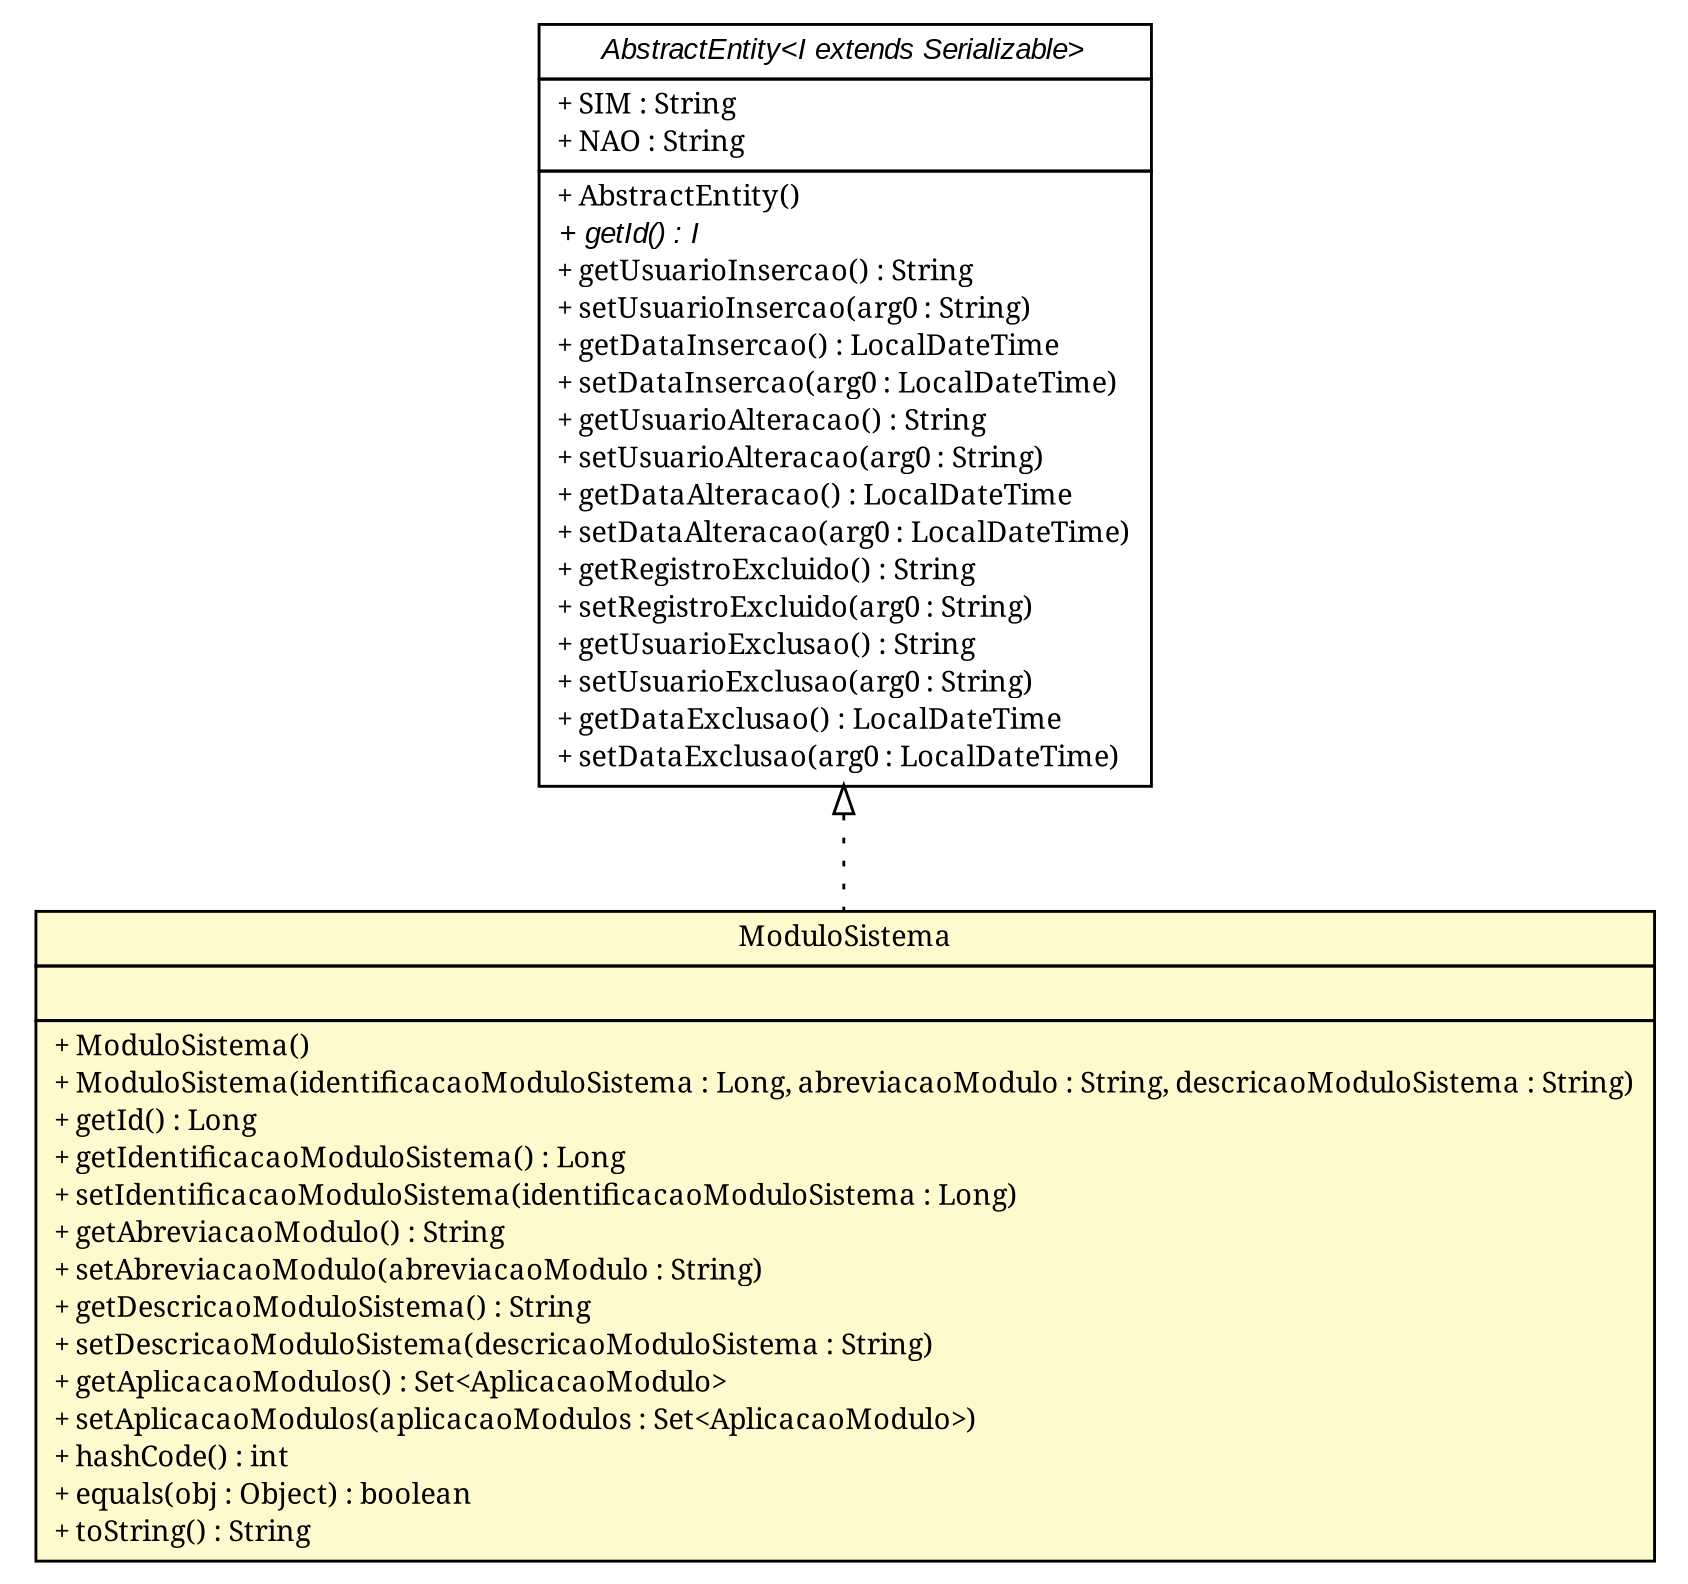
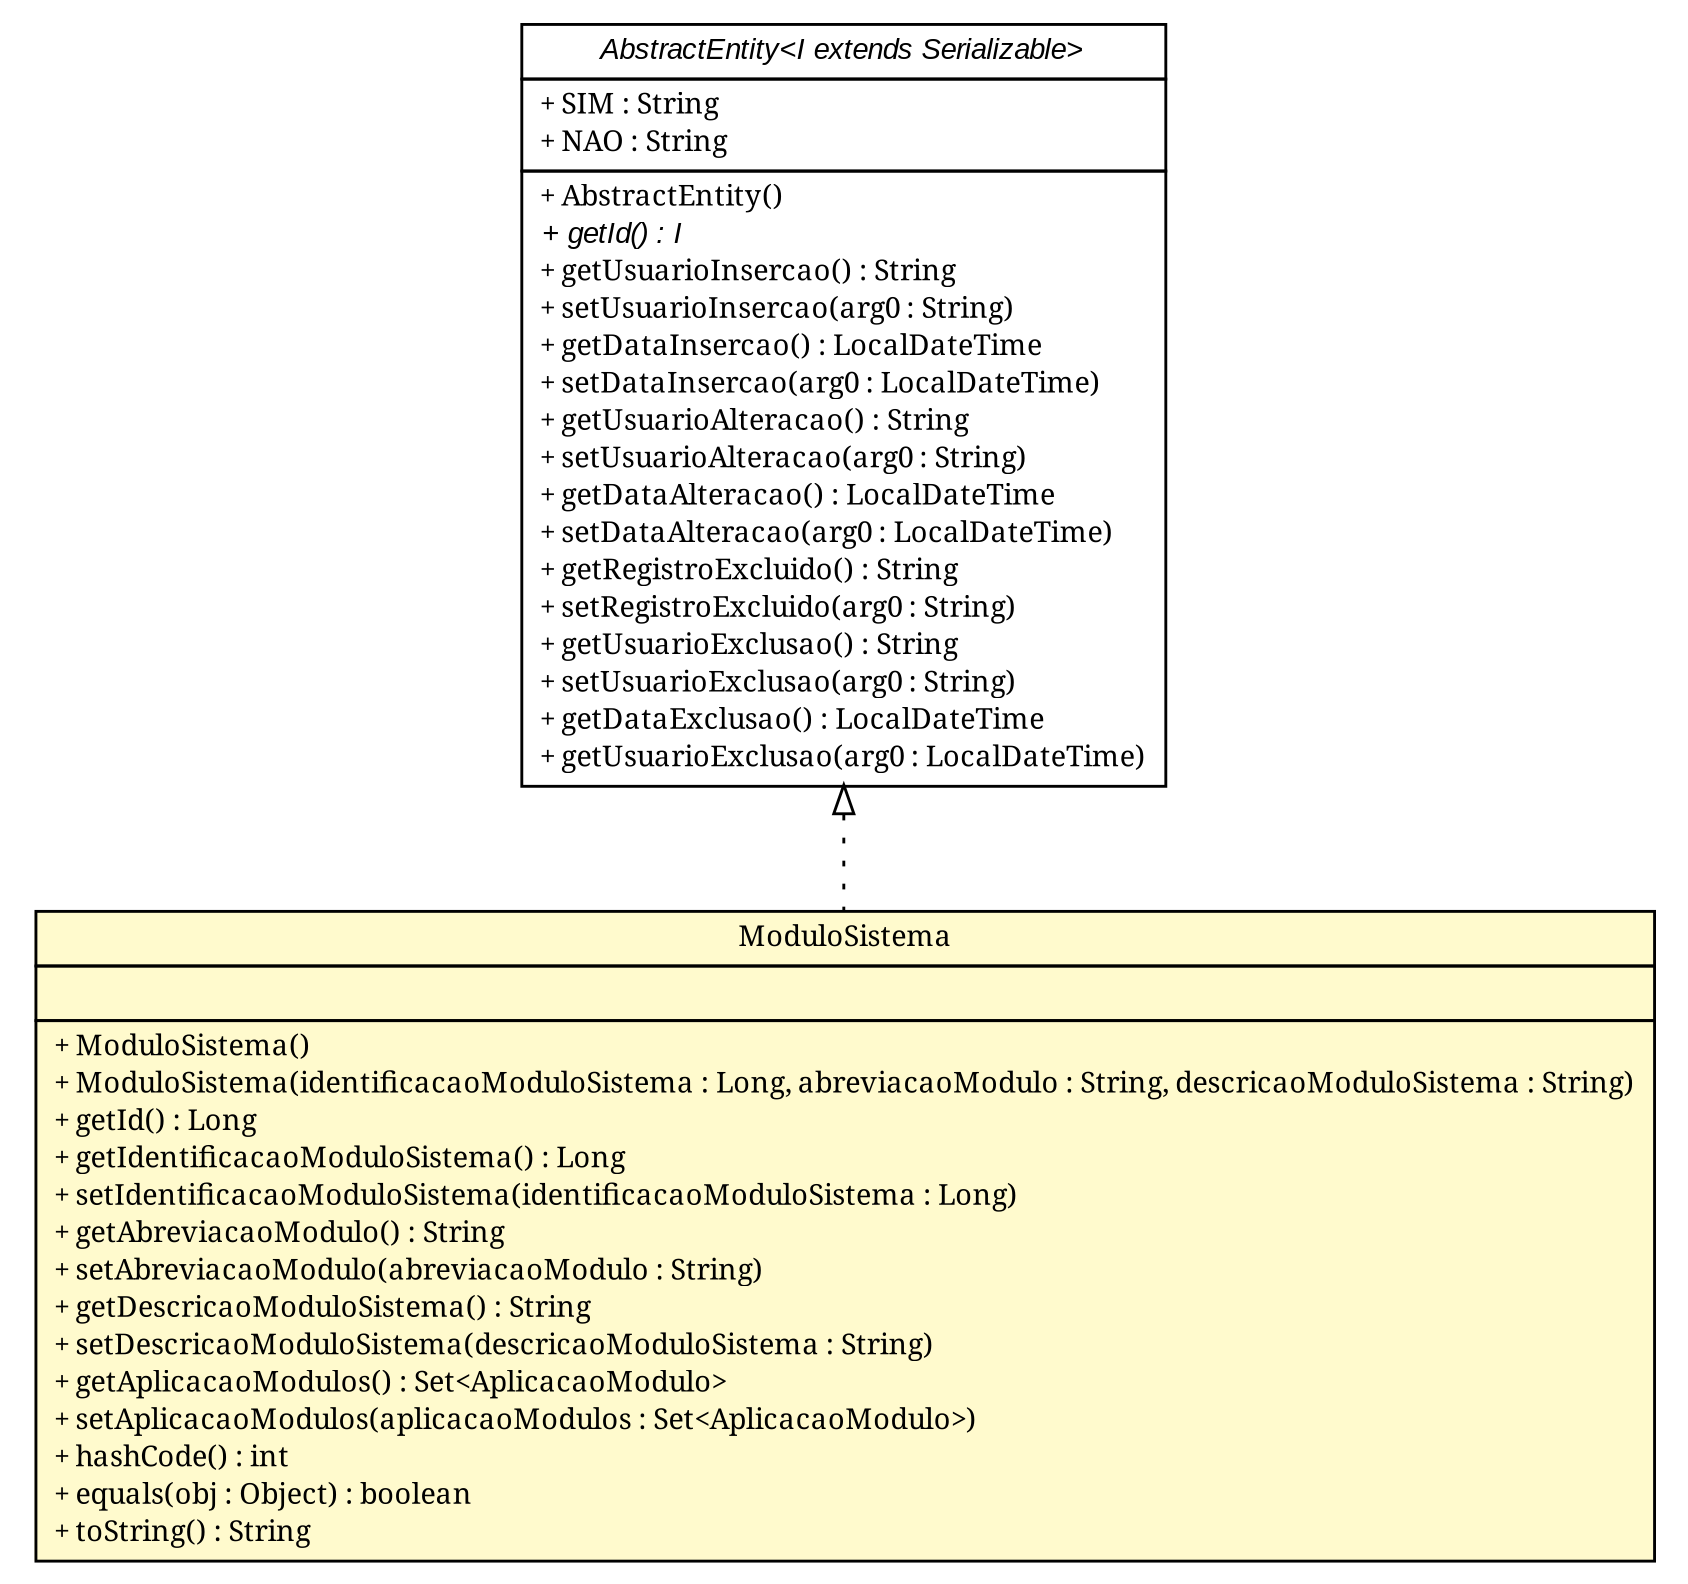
node "AbstractEntity<I extends Serializable>": text "+ setDataExclusao(arg0 : LocalDateTime)" -> "+ getUsuarioExclusao(arg0 : LocalDateTime)"
